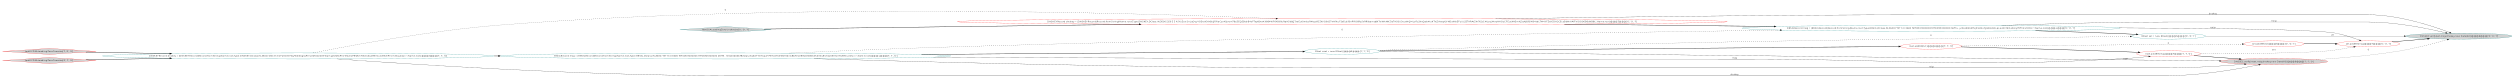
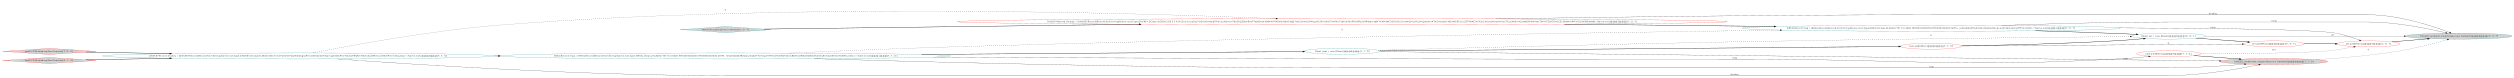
edge "RRset set = new RRset()@@@5@@@['0', '0', '1']" -> "set.addRR(txt)@@@6@@@['0', '0', '1']": added
edge "rrset.addRR(txt)@@@6@@@['1', '1', '0']" -> "set.addRR(txt)@@@6@@@['0', '0', '1']": style dashed -> solid
edge "rrset.addRR(txt)@@@6@@@['1', '1', '0']" -> "rrset.addRR(rrsig)@@@7@@@['1', '1', '0']": now "rrset.addRR(txt)@@@6@@@['1', '1', '0']" -> "RRset set = new RRset()@@@5@@@['0', '0', '1']"
